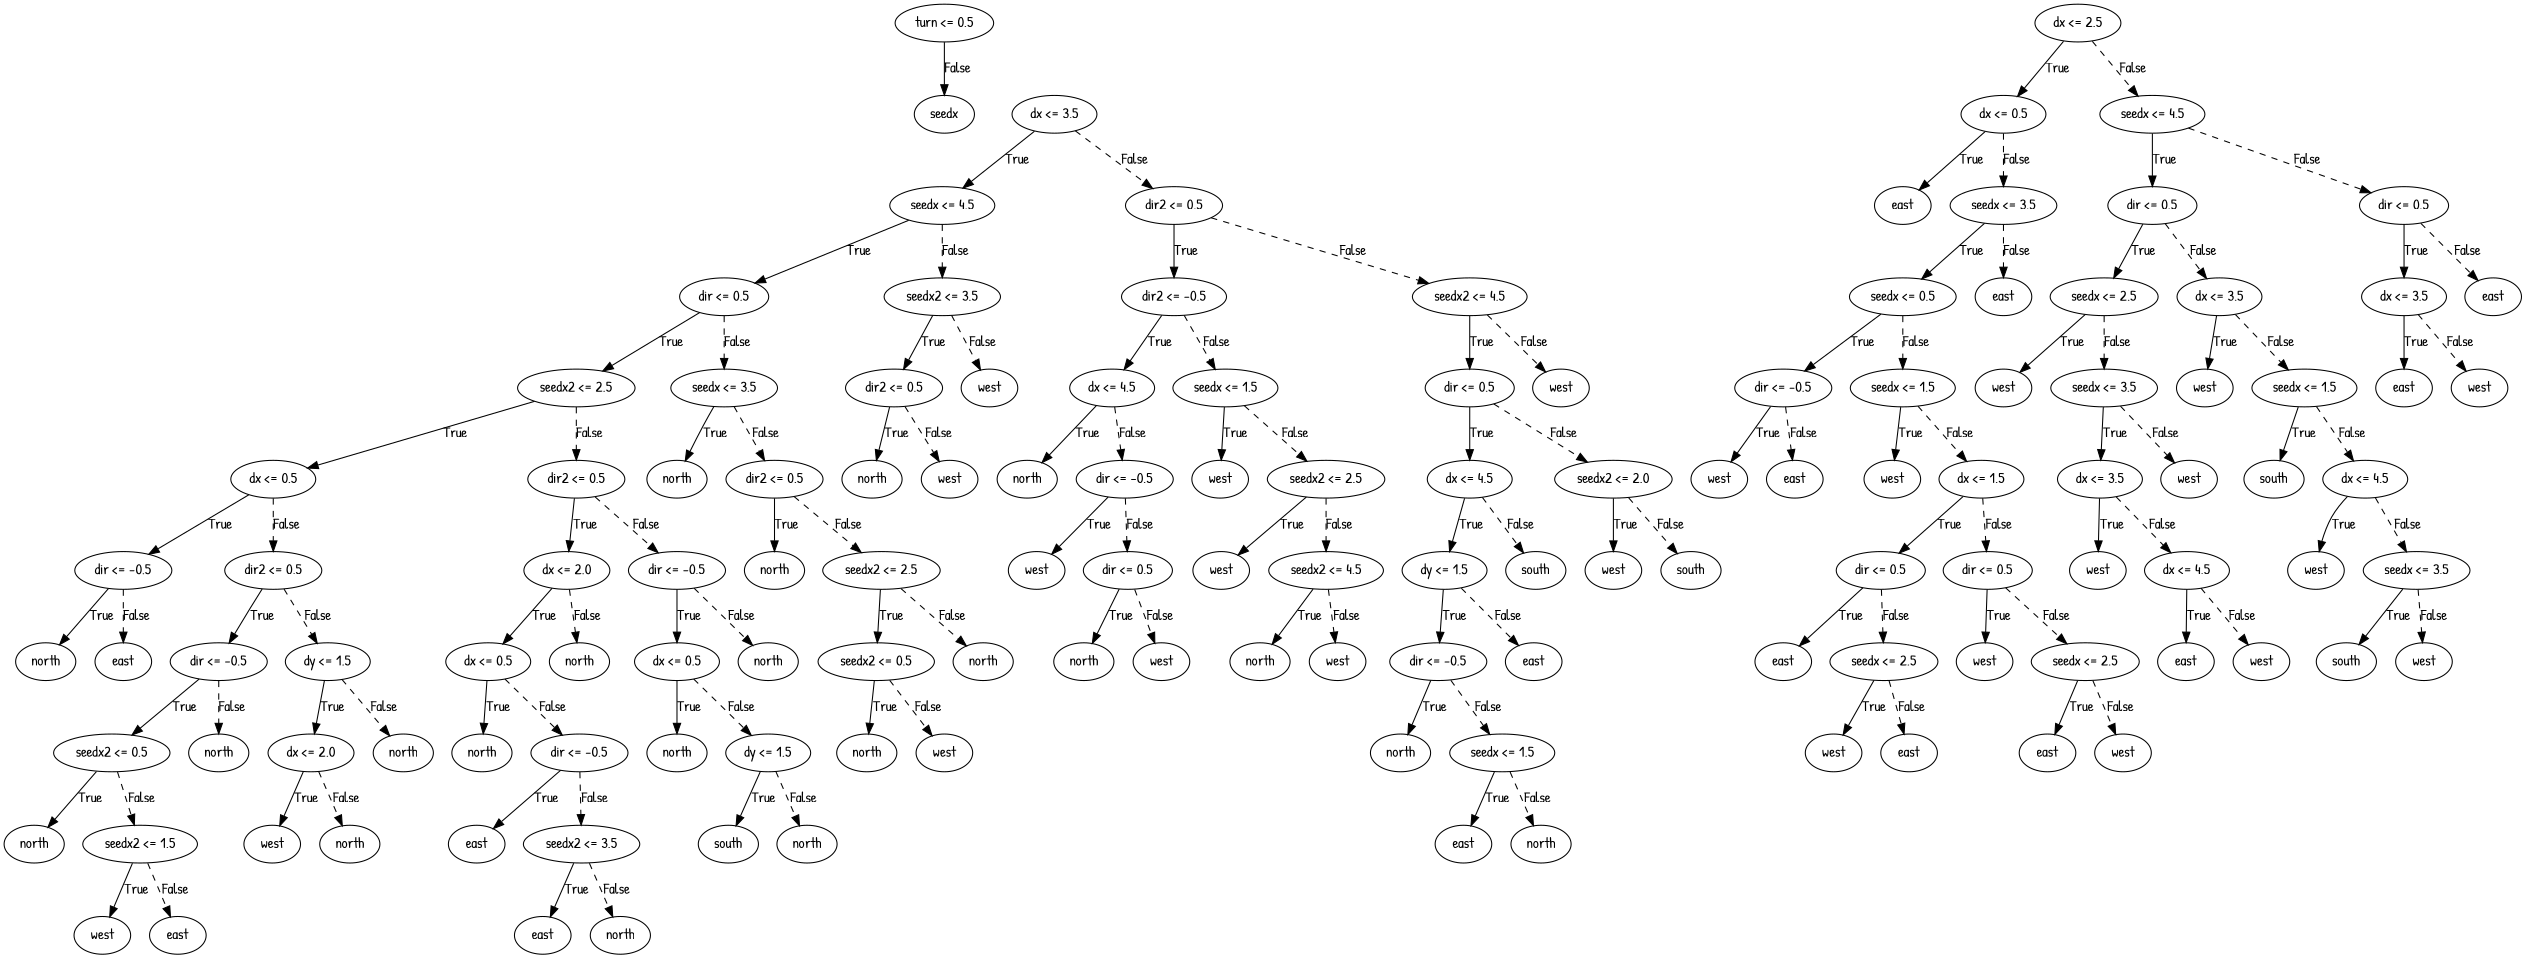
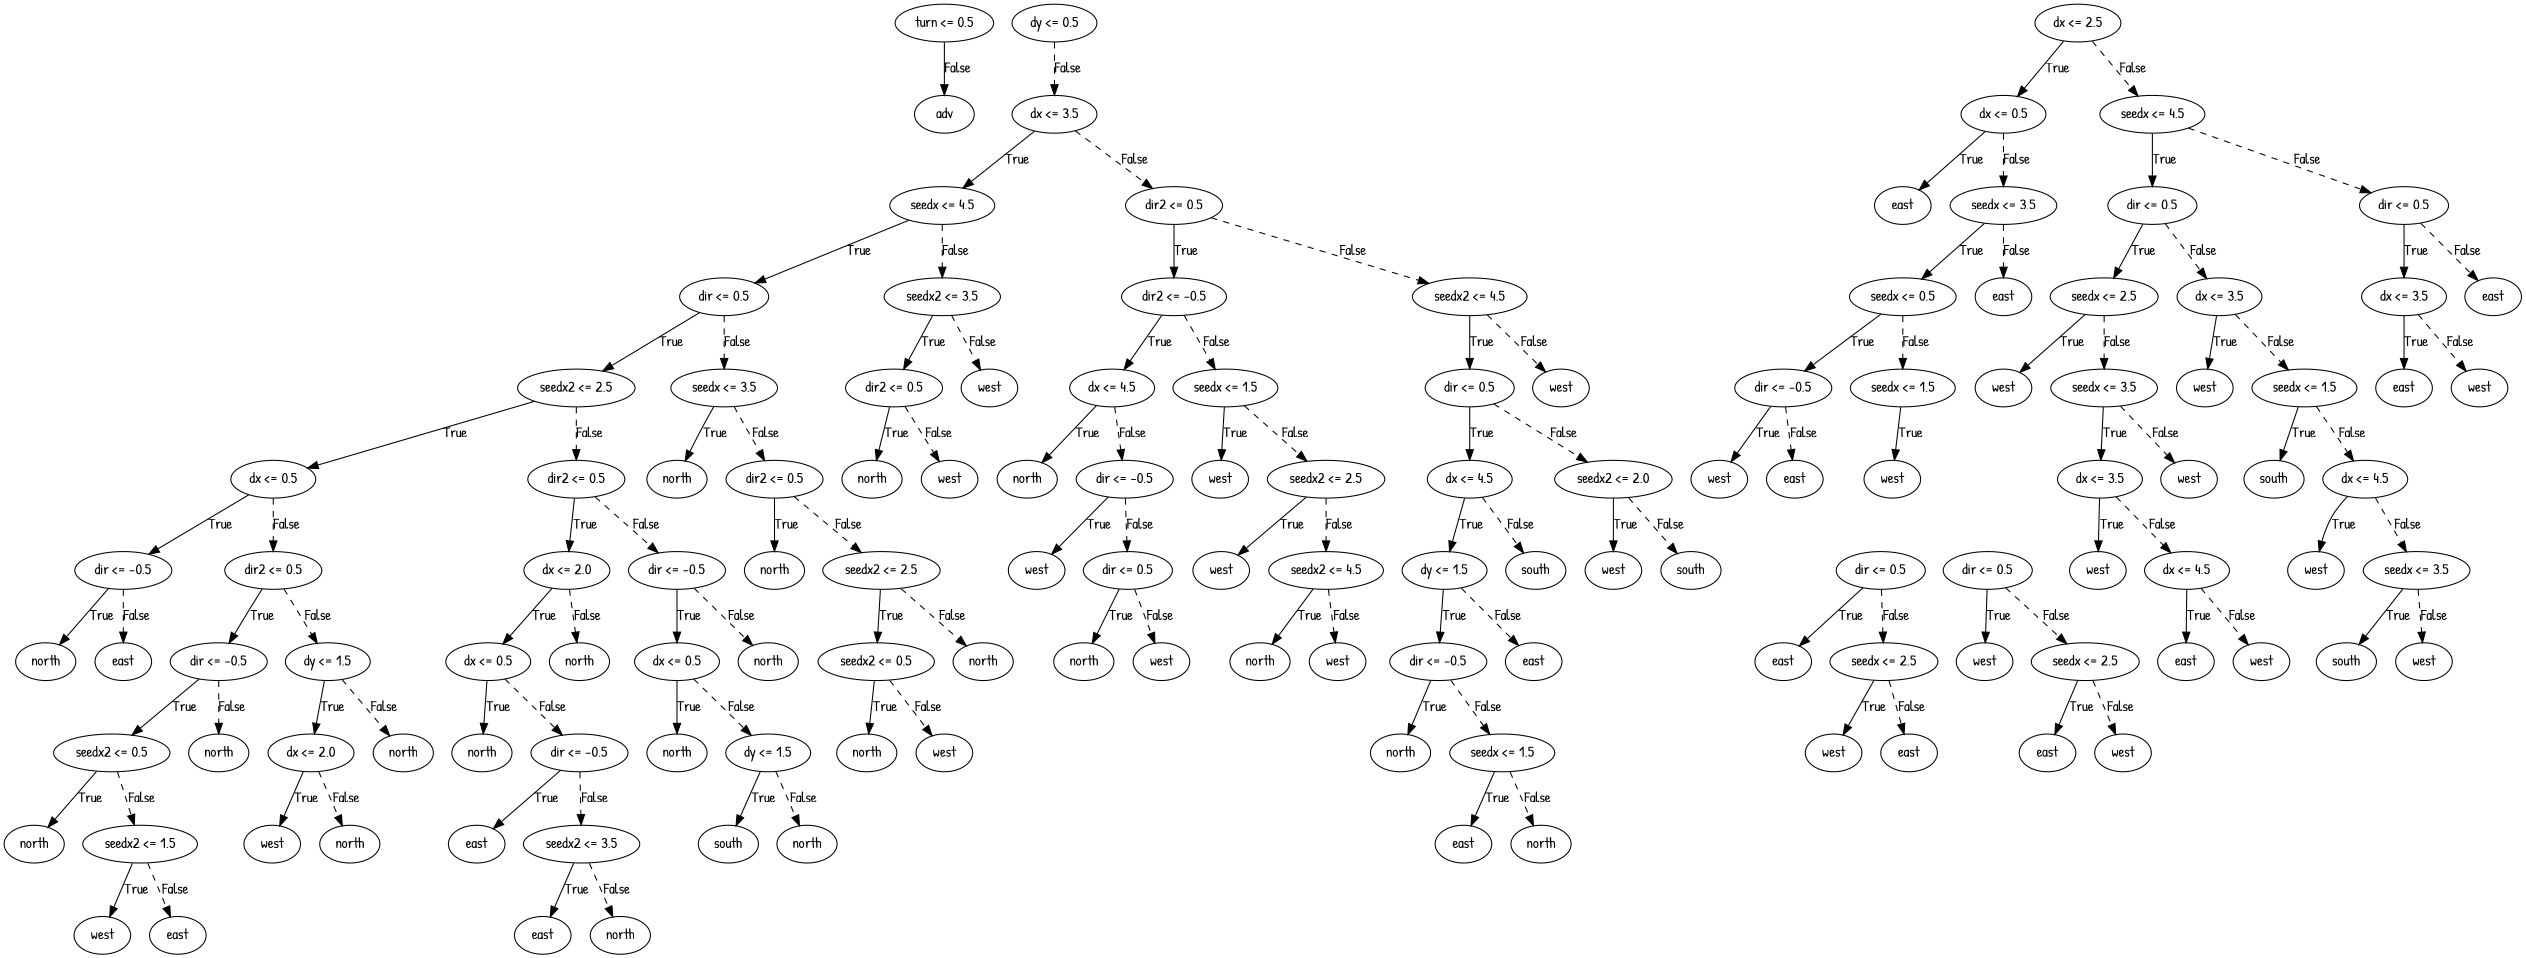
node "dy <= 0.5": added
node "seedx": label "seedx" -> "adv"
node "dx <= 1.5": removed
